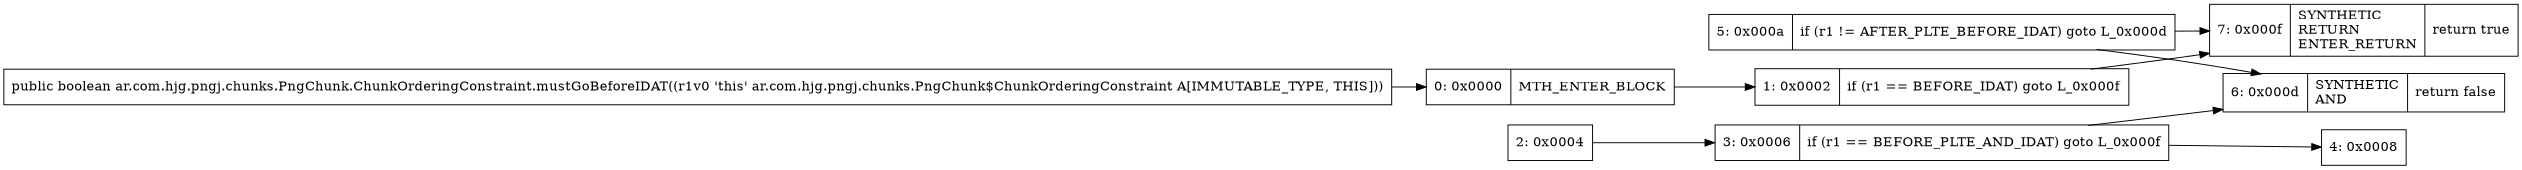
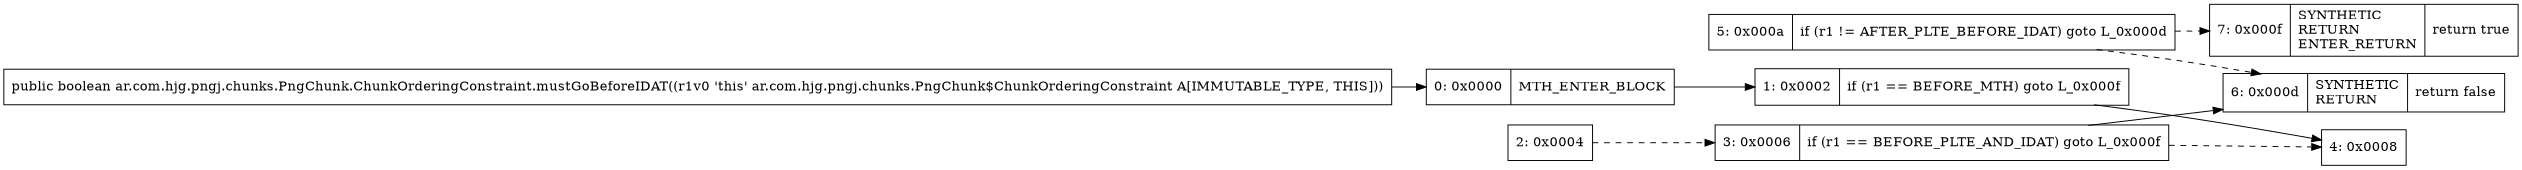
edge "5: 0x000a" -> "7: 0x000f": style solid -> dashed
edge "1: 0x0002" -> "7: 0x000f": now "1: 0x0002" -> "4: 0x0008"
edge "5: 0x000a" -> "6: 0x000d": style solid -> dashed
node "1: 0x0002": text "if (r1 == BEFORE_IDAT) goto L_0x000f" -> "if (r1 == BEFORE_MTH) goto L_0x000f"
node "6: 0x000d": text "AND" -> "RETURN"
edge "2: 0x0004" -> "3: 0x0006": style solid -> dashed
edge "3: 0x0006" -> "4: 0x0008": style solid -> dashed
